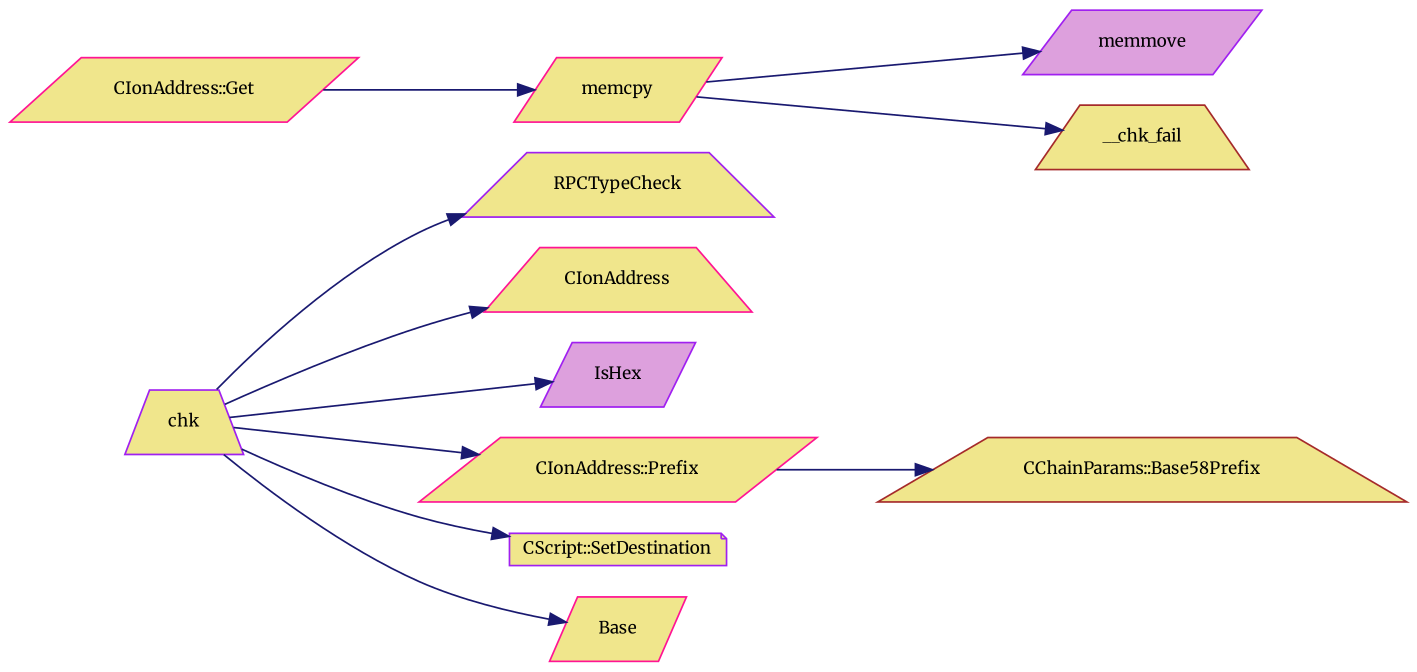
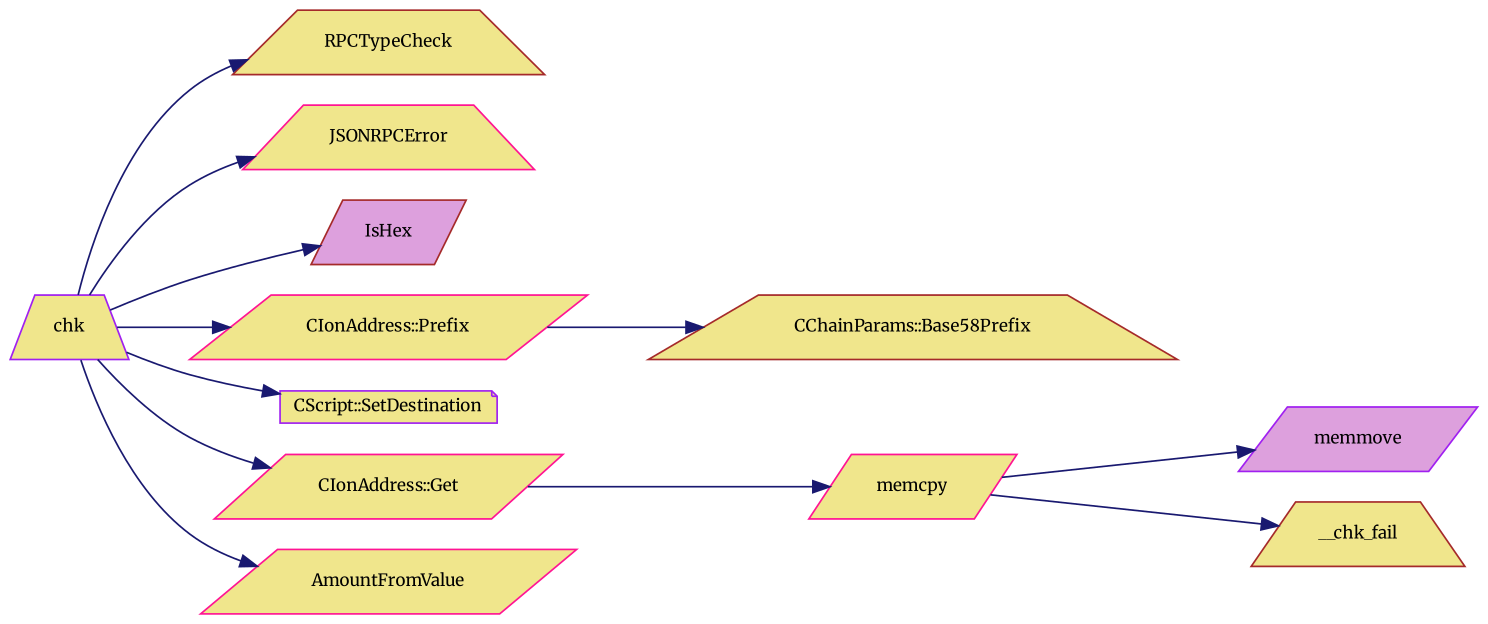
node "RPCTypeCheck": color purple -> brown
node "CIonAddress": label "CIonAddress" -> "JSONRPCError"
node "IsHex": color purple -> brown
edge "chk" -> "CIonAddress::Get": added
node "Base": label "Base" -> "AmountFromValue"
